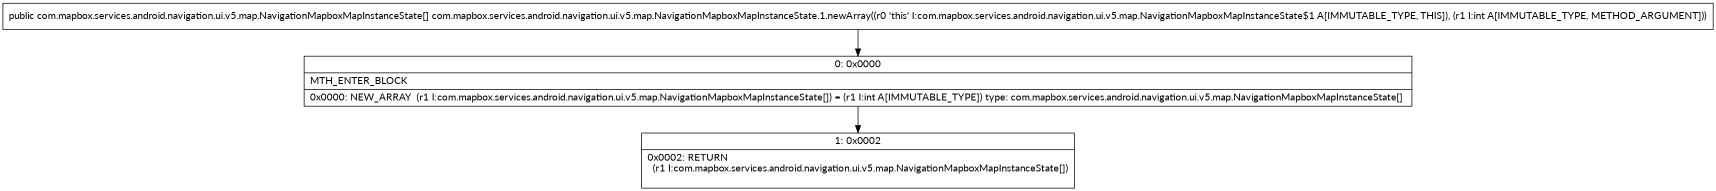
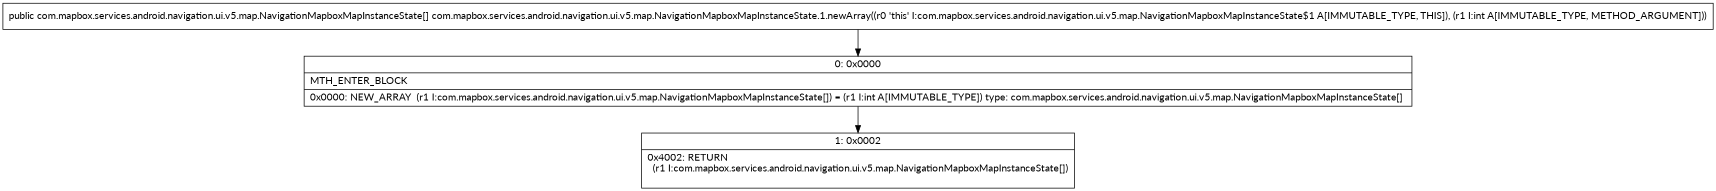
node "1: 0x0002": text "0x0002: RETURN" -> "0x4002: RETURN"
